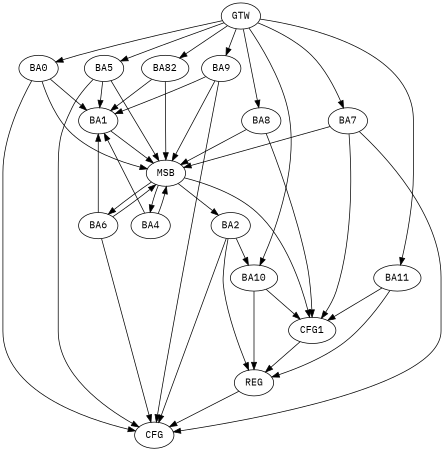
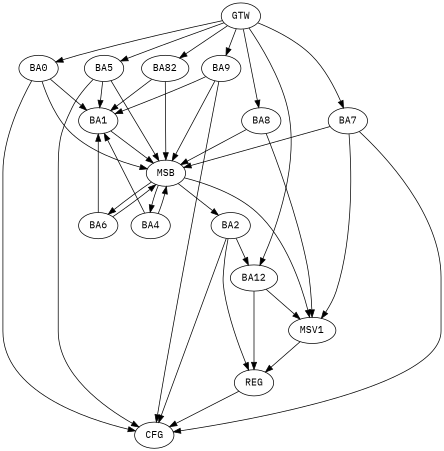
node "BA10": label "BA10" -> "BA12"
node "BA11": removed
edge "BA6" -> "CFG": removed
node "CFG1": label "CFG1" -> "MSV1"
